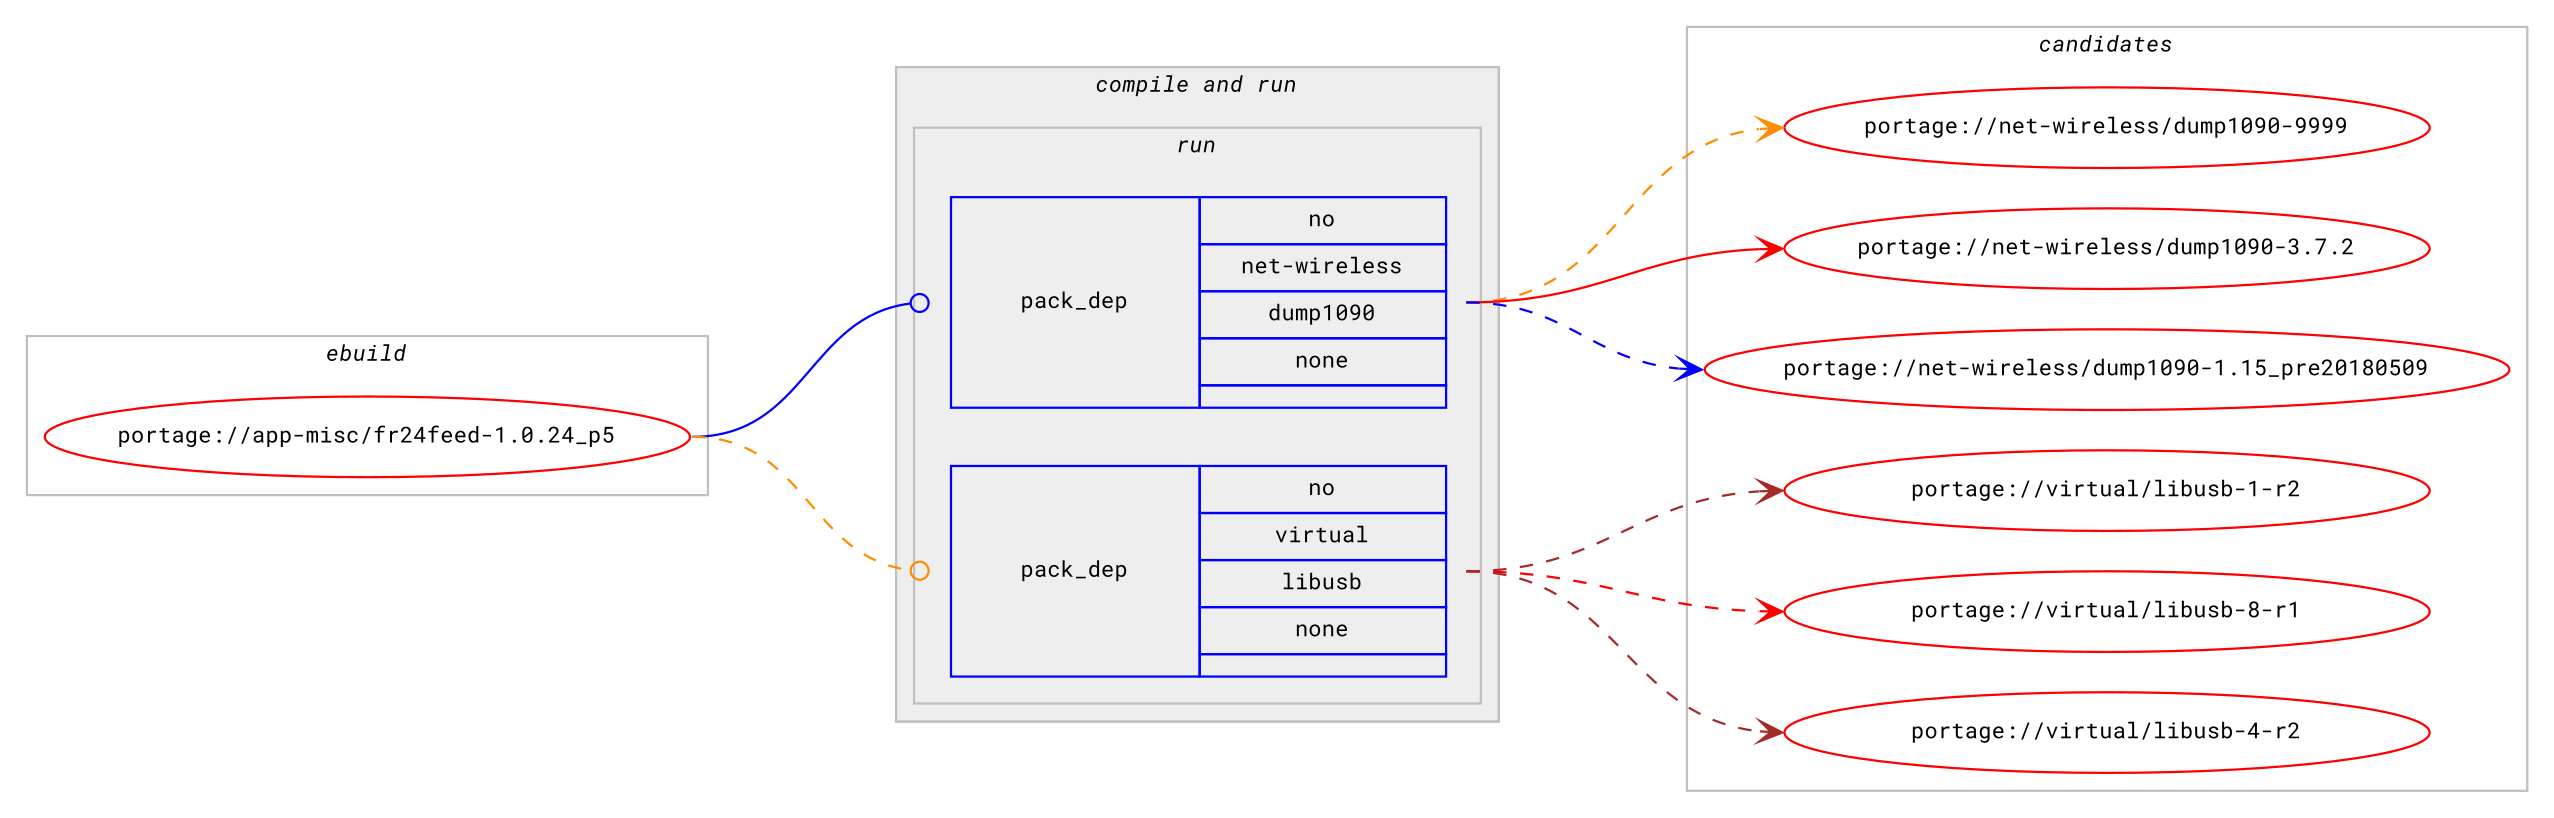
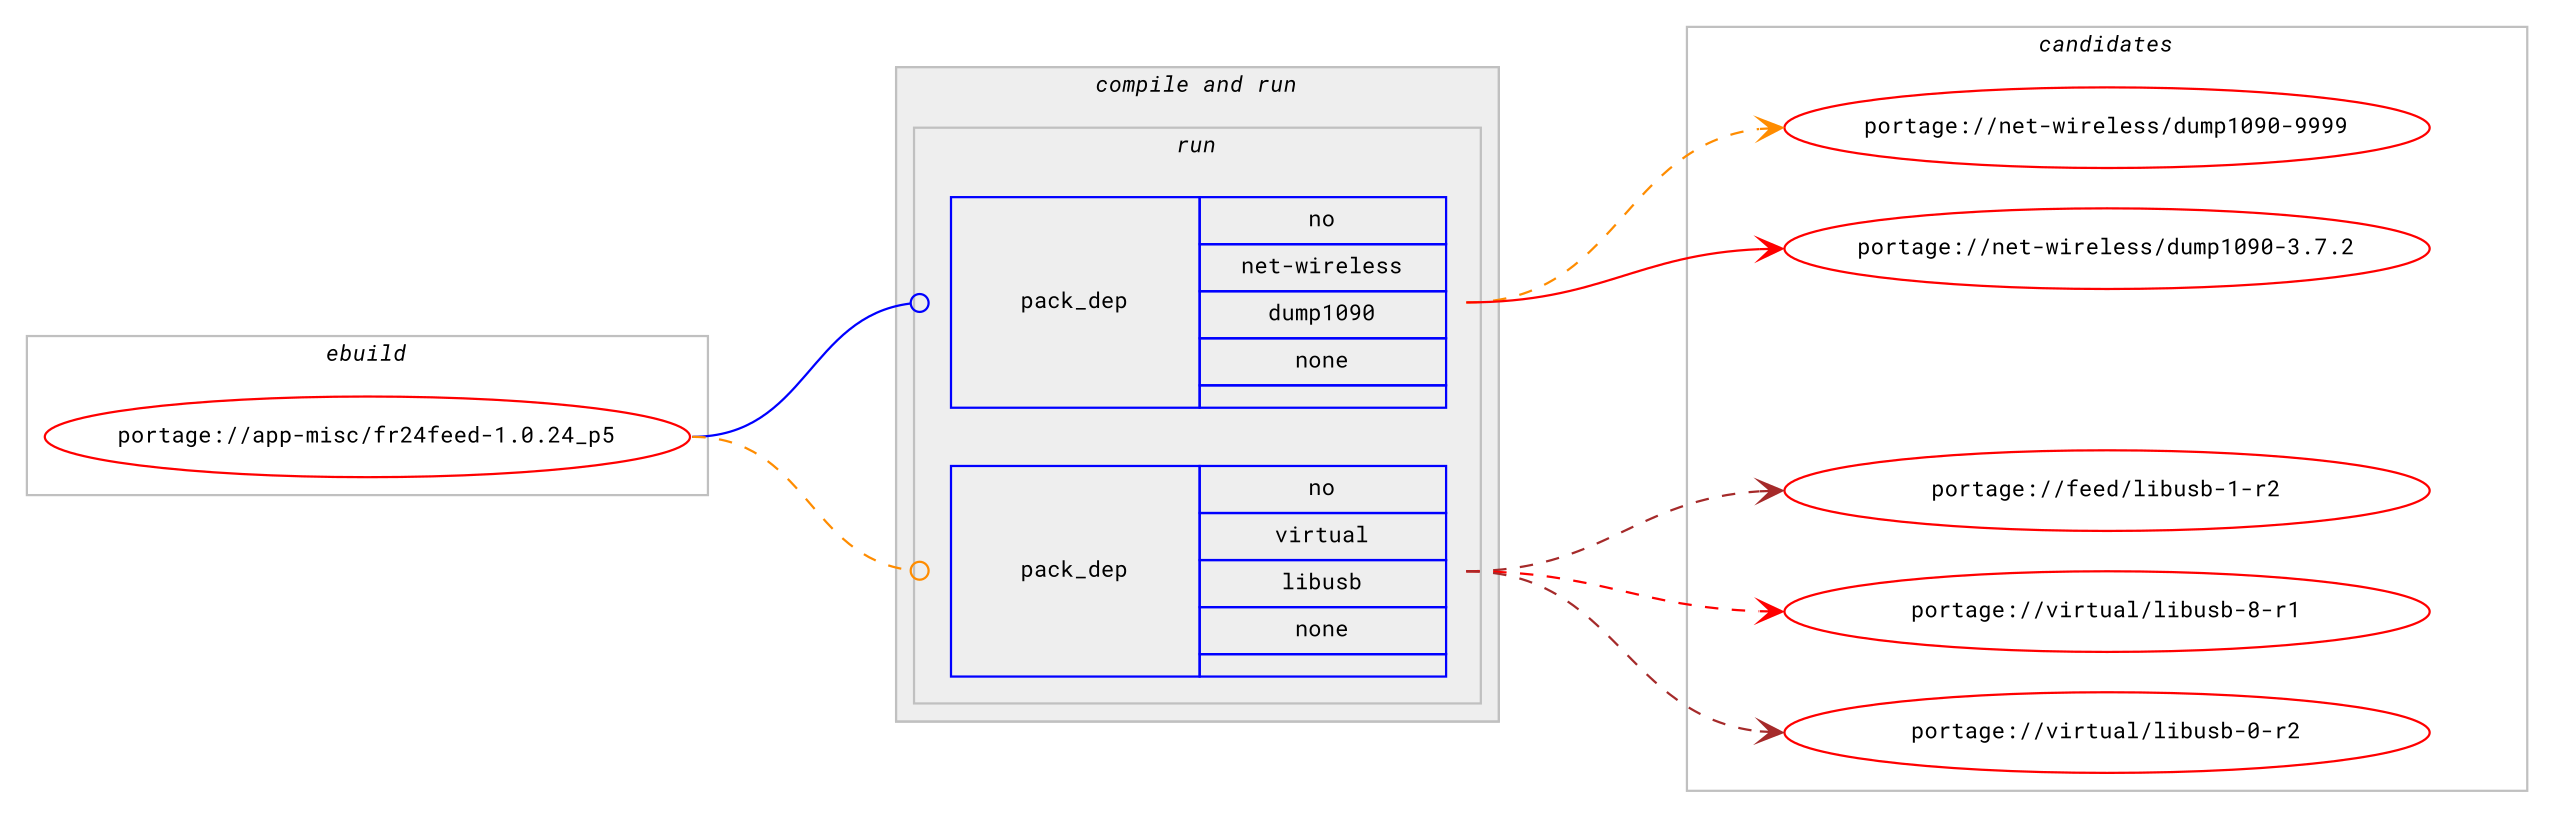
node "portage://net-wireless/dump1090-1.15_pre20180509": removed
node "portage://virtual/libusb-1-r2": label "portage://virtual/libusb-1-r2" -> "portage://feed/libusb-1-r2"
node "portage://virtual/libusb-4-r2": label "portage://virtual/libusb-4-r2" -> "portage://virtual/libusb-0-r2"
